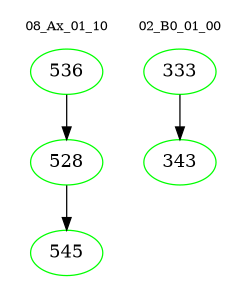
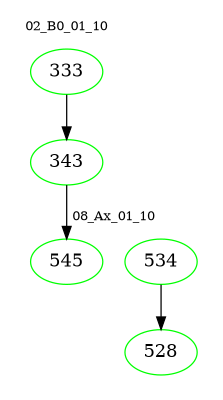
cluster "02_B0_01_00": label "02_B0_01_00" -> "02_B0_01_10"
node "536": label "536" -> "534"
edge "528" -> "545": now "343" -> "545"
